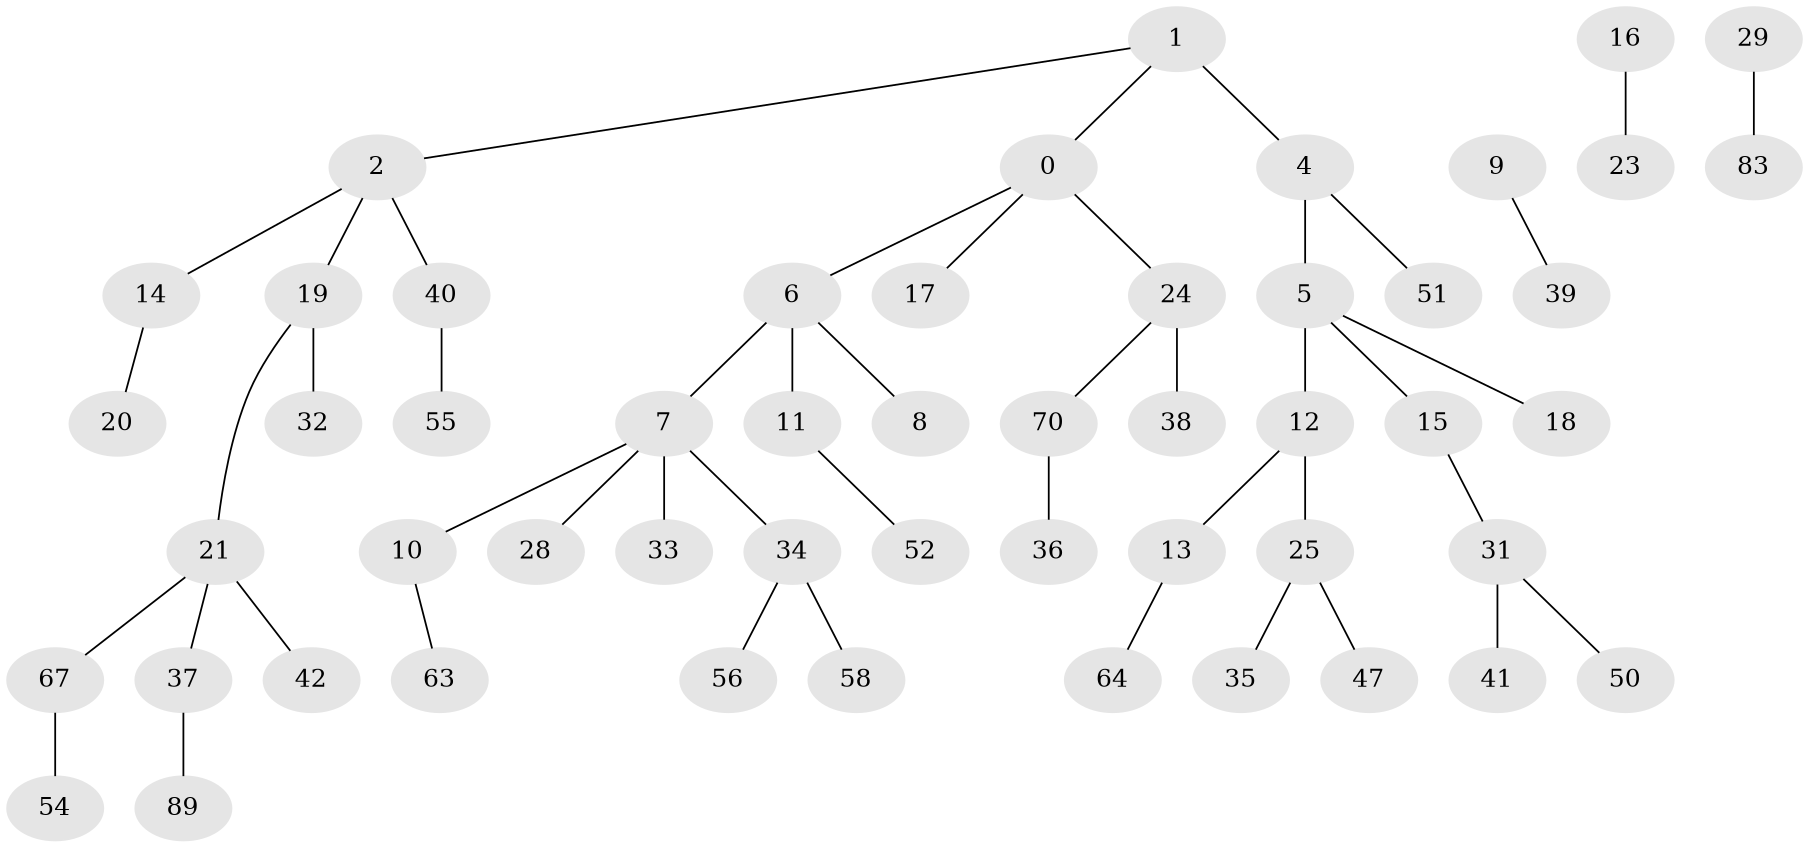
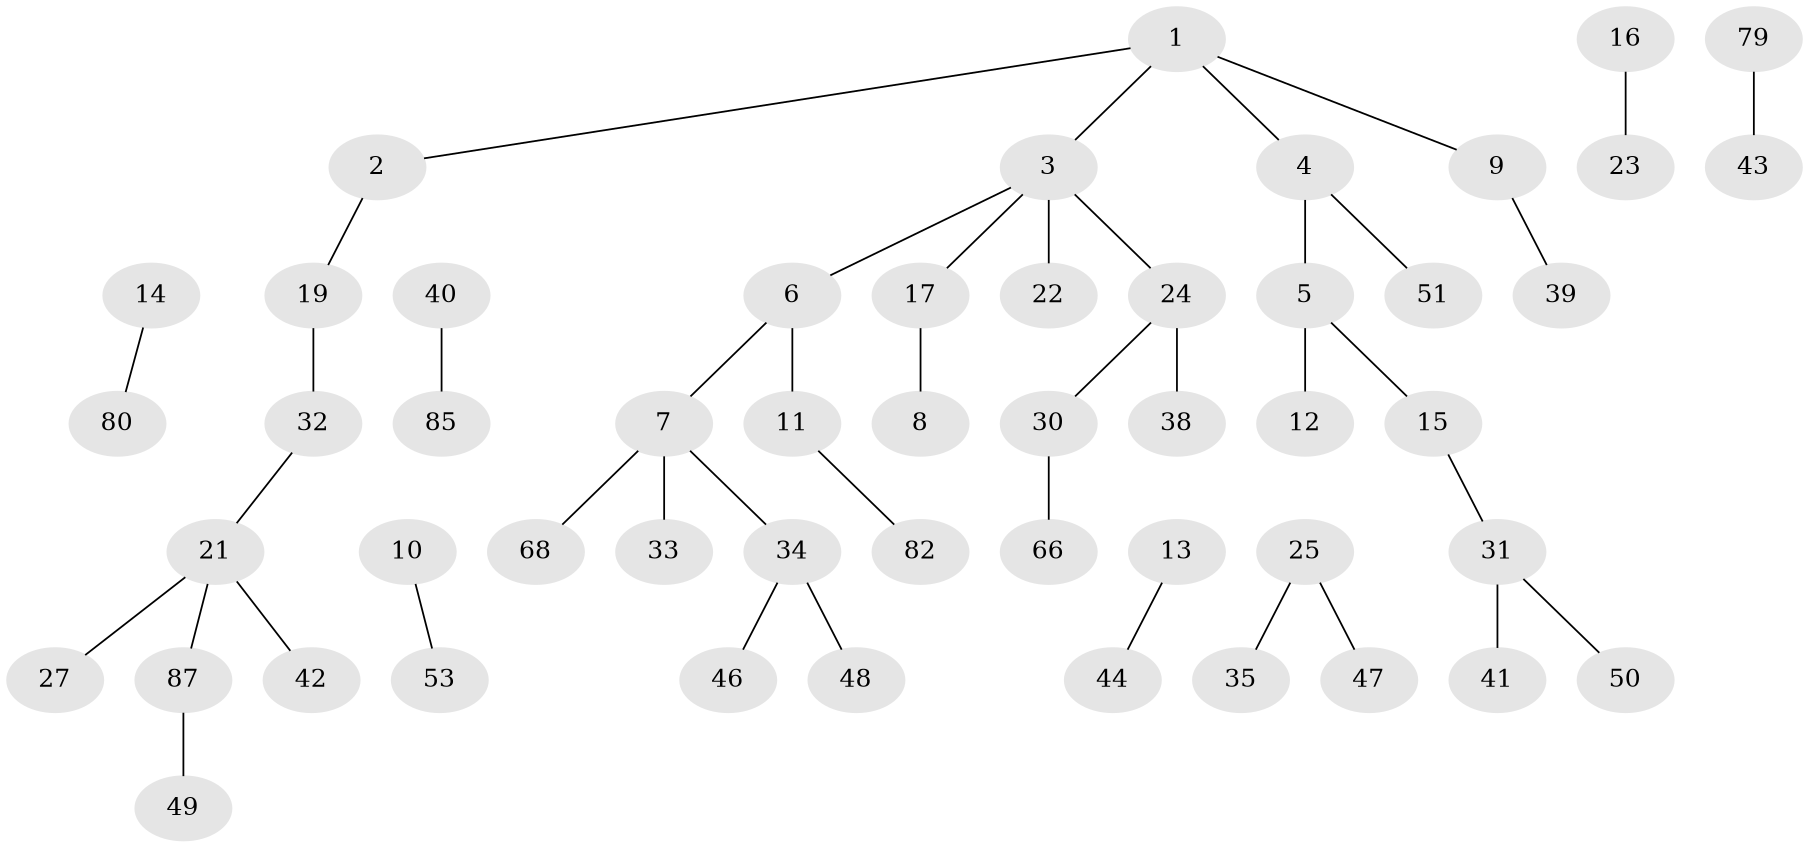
node "29": label "29" -> "79"
edge "1" -- "9": added
node "0": label "0" -> "3"
node "83": label "83" -> "43"
edge "2" -- "14": removed
edge "2" -- "40": removed
node "22": added
edge "6" -- "8": now "17" -- "8"
edge "19" -- "21": now "32" -- "21"
node "20": label "20" -> "80"
node "55": label "55" -> "85"
node "70": label "70" -> "30"
node "18": removed
edge "7" -- "10": removed
edge "12" -- "13": removed
edge "12" -- "25": removed
node "28": label "28" -> "68"
node "52": label "52" -> "82"
node "36": label "36" -> "66"
node "67": label "67" -> "27"
node "37": label "37" -> "87"
node "63": label "63" -> "53"
node "56": label "56" -> "46"
node "58": label "58" -> "48"
node "64": label "64" -> "44"
node "54": removed
node "89": label "89" -> "49"
